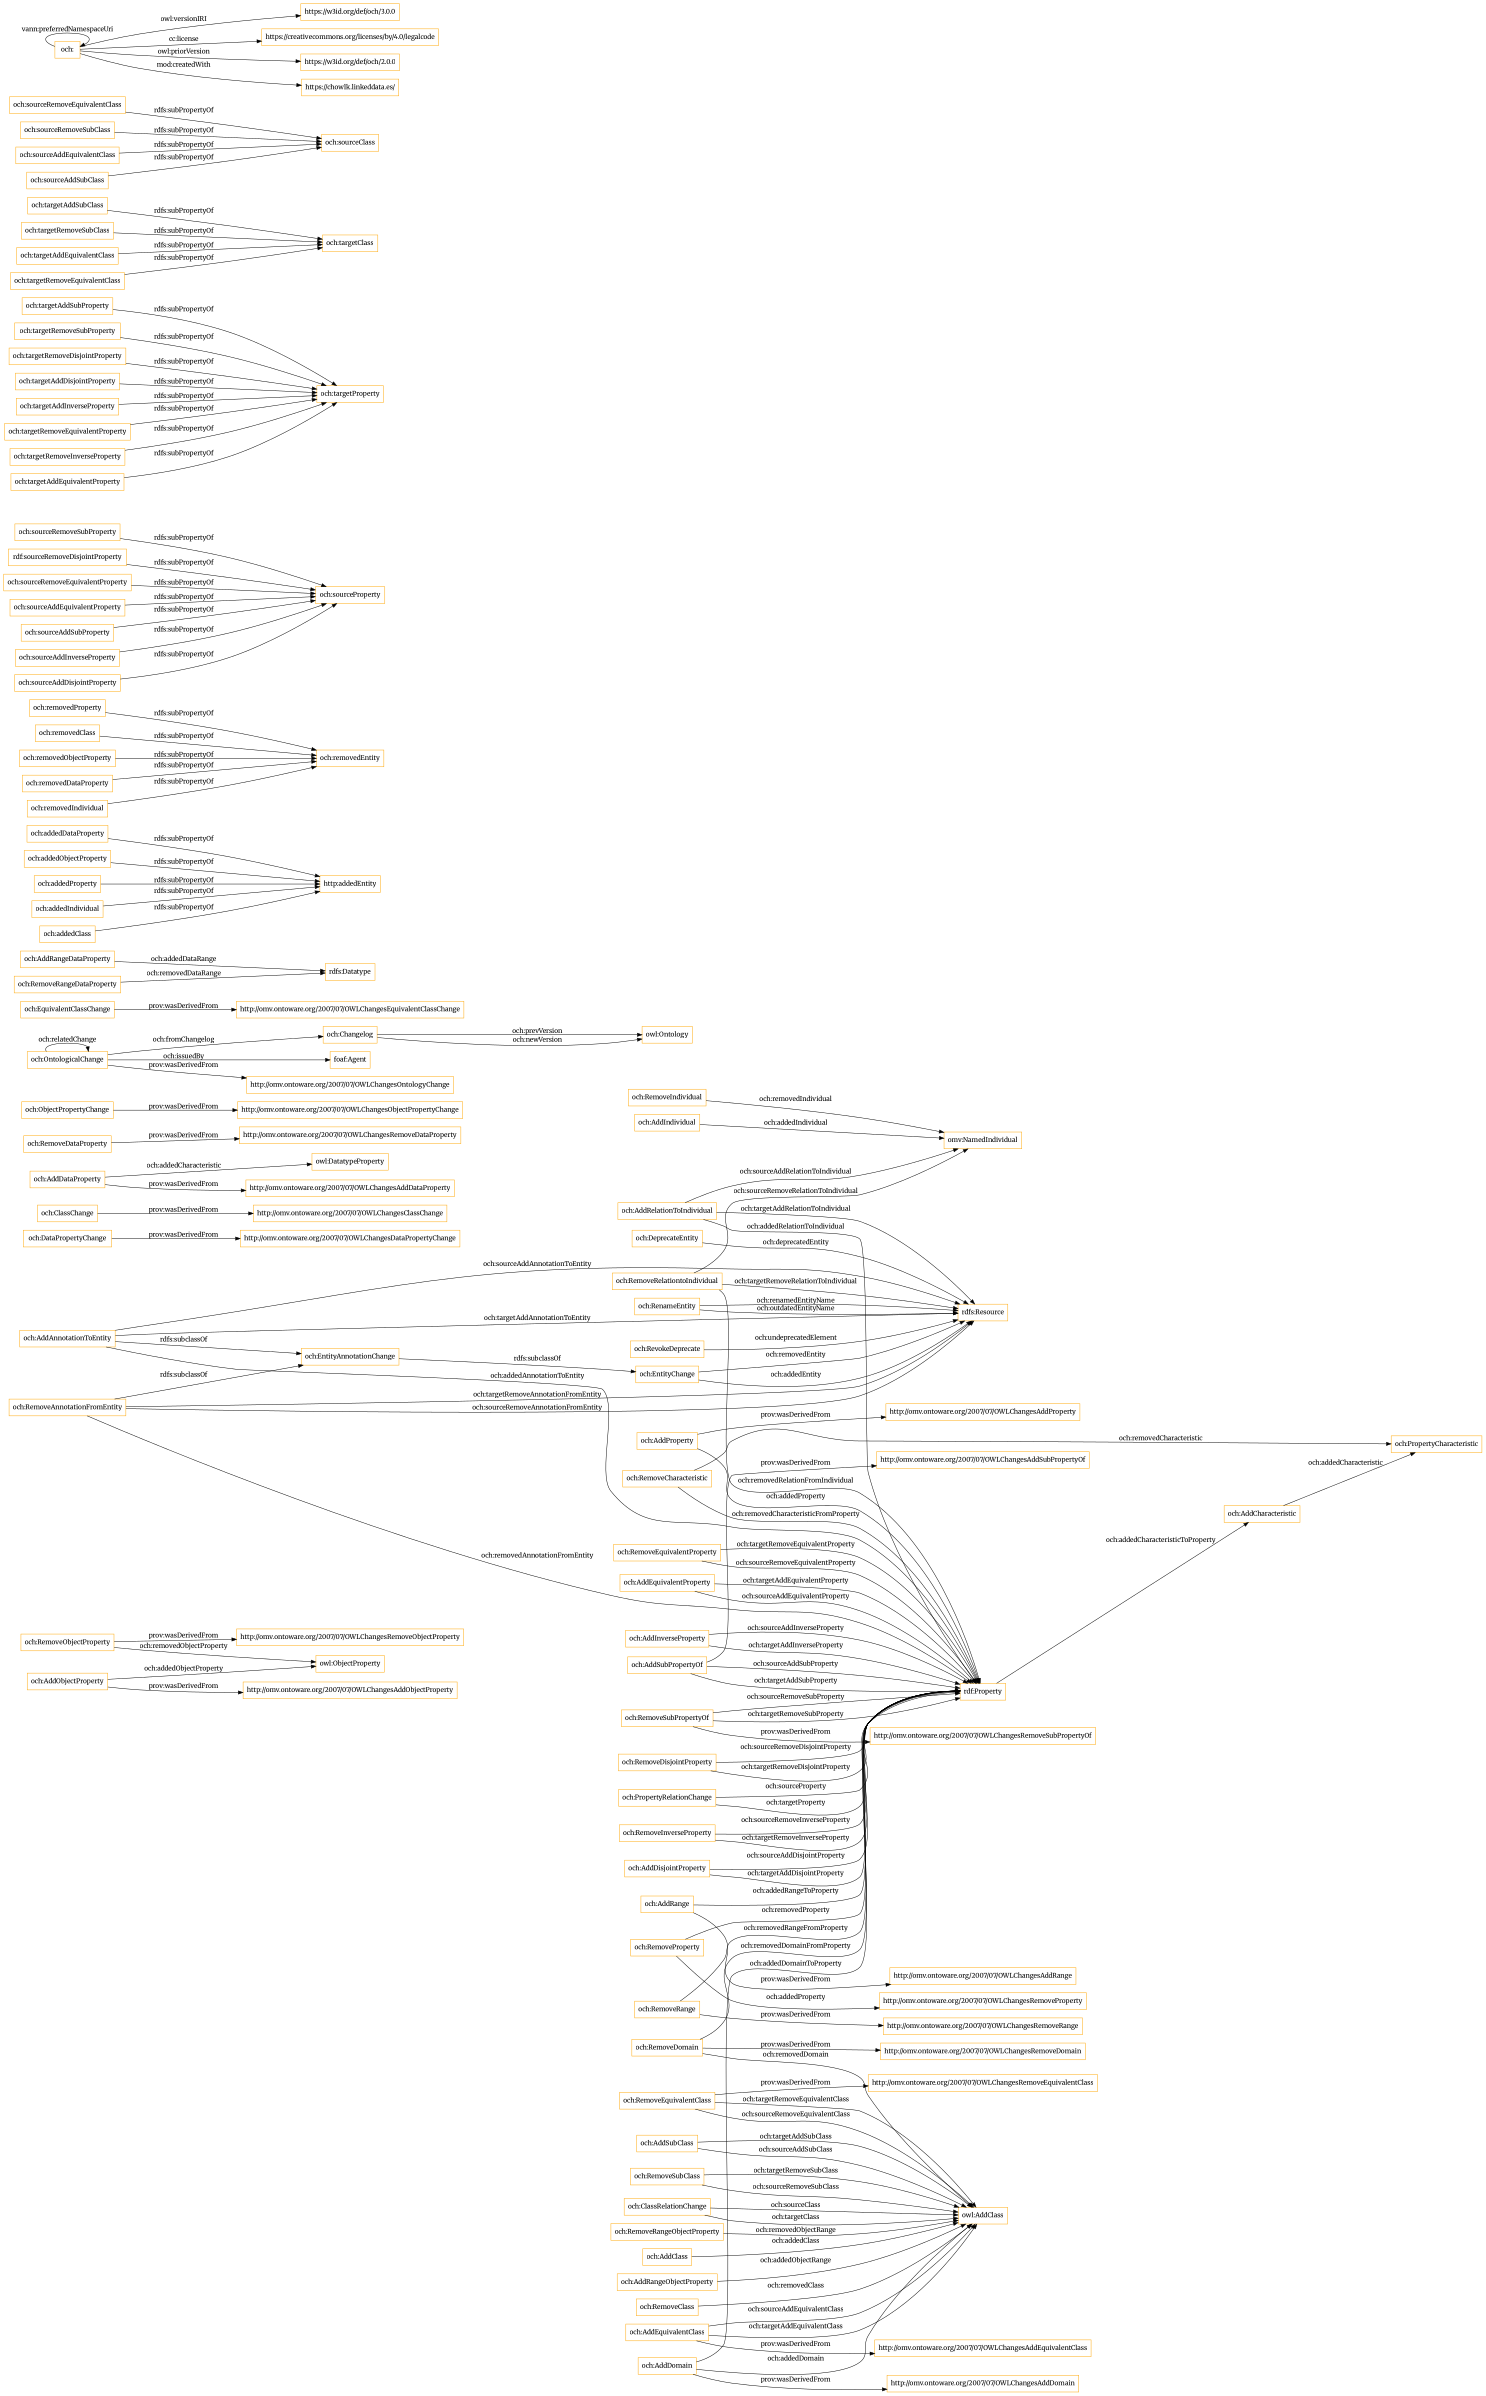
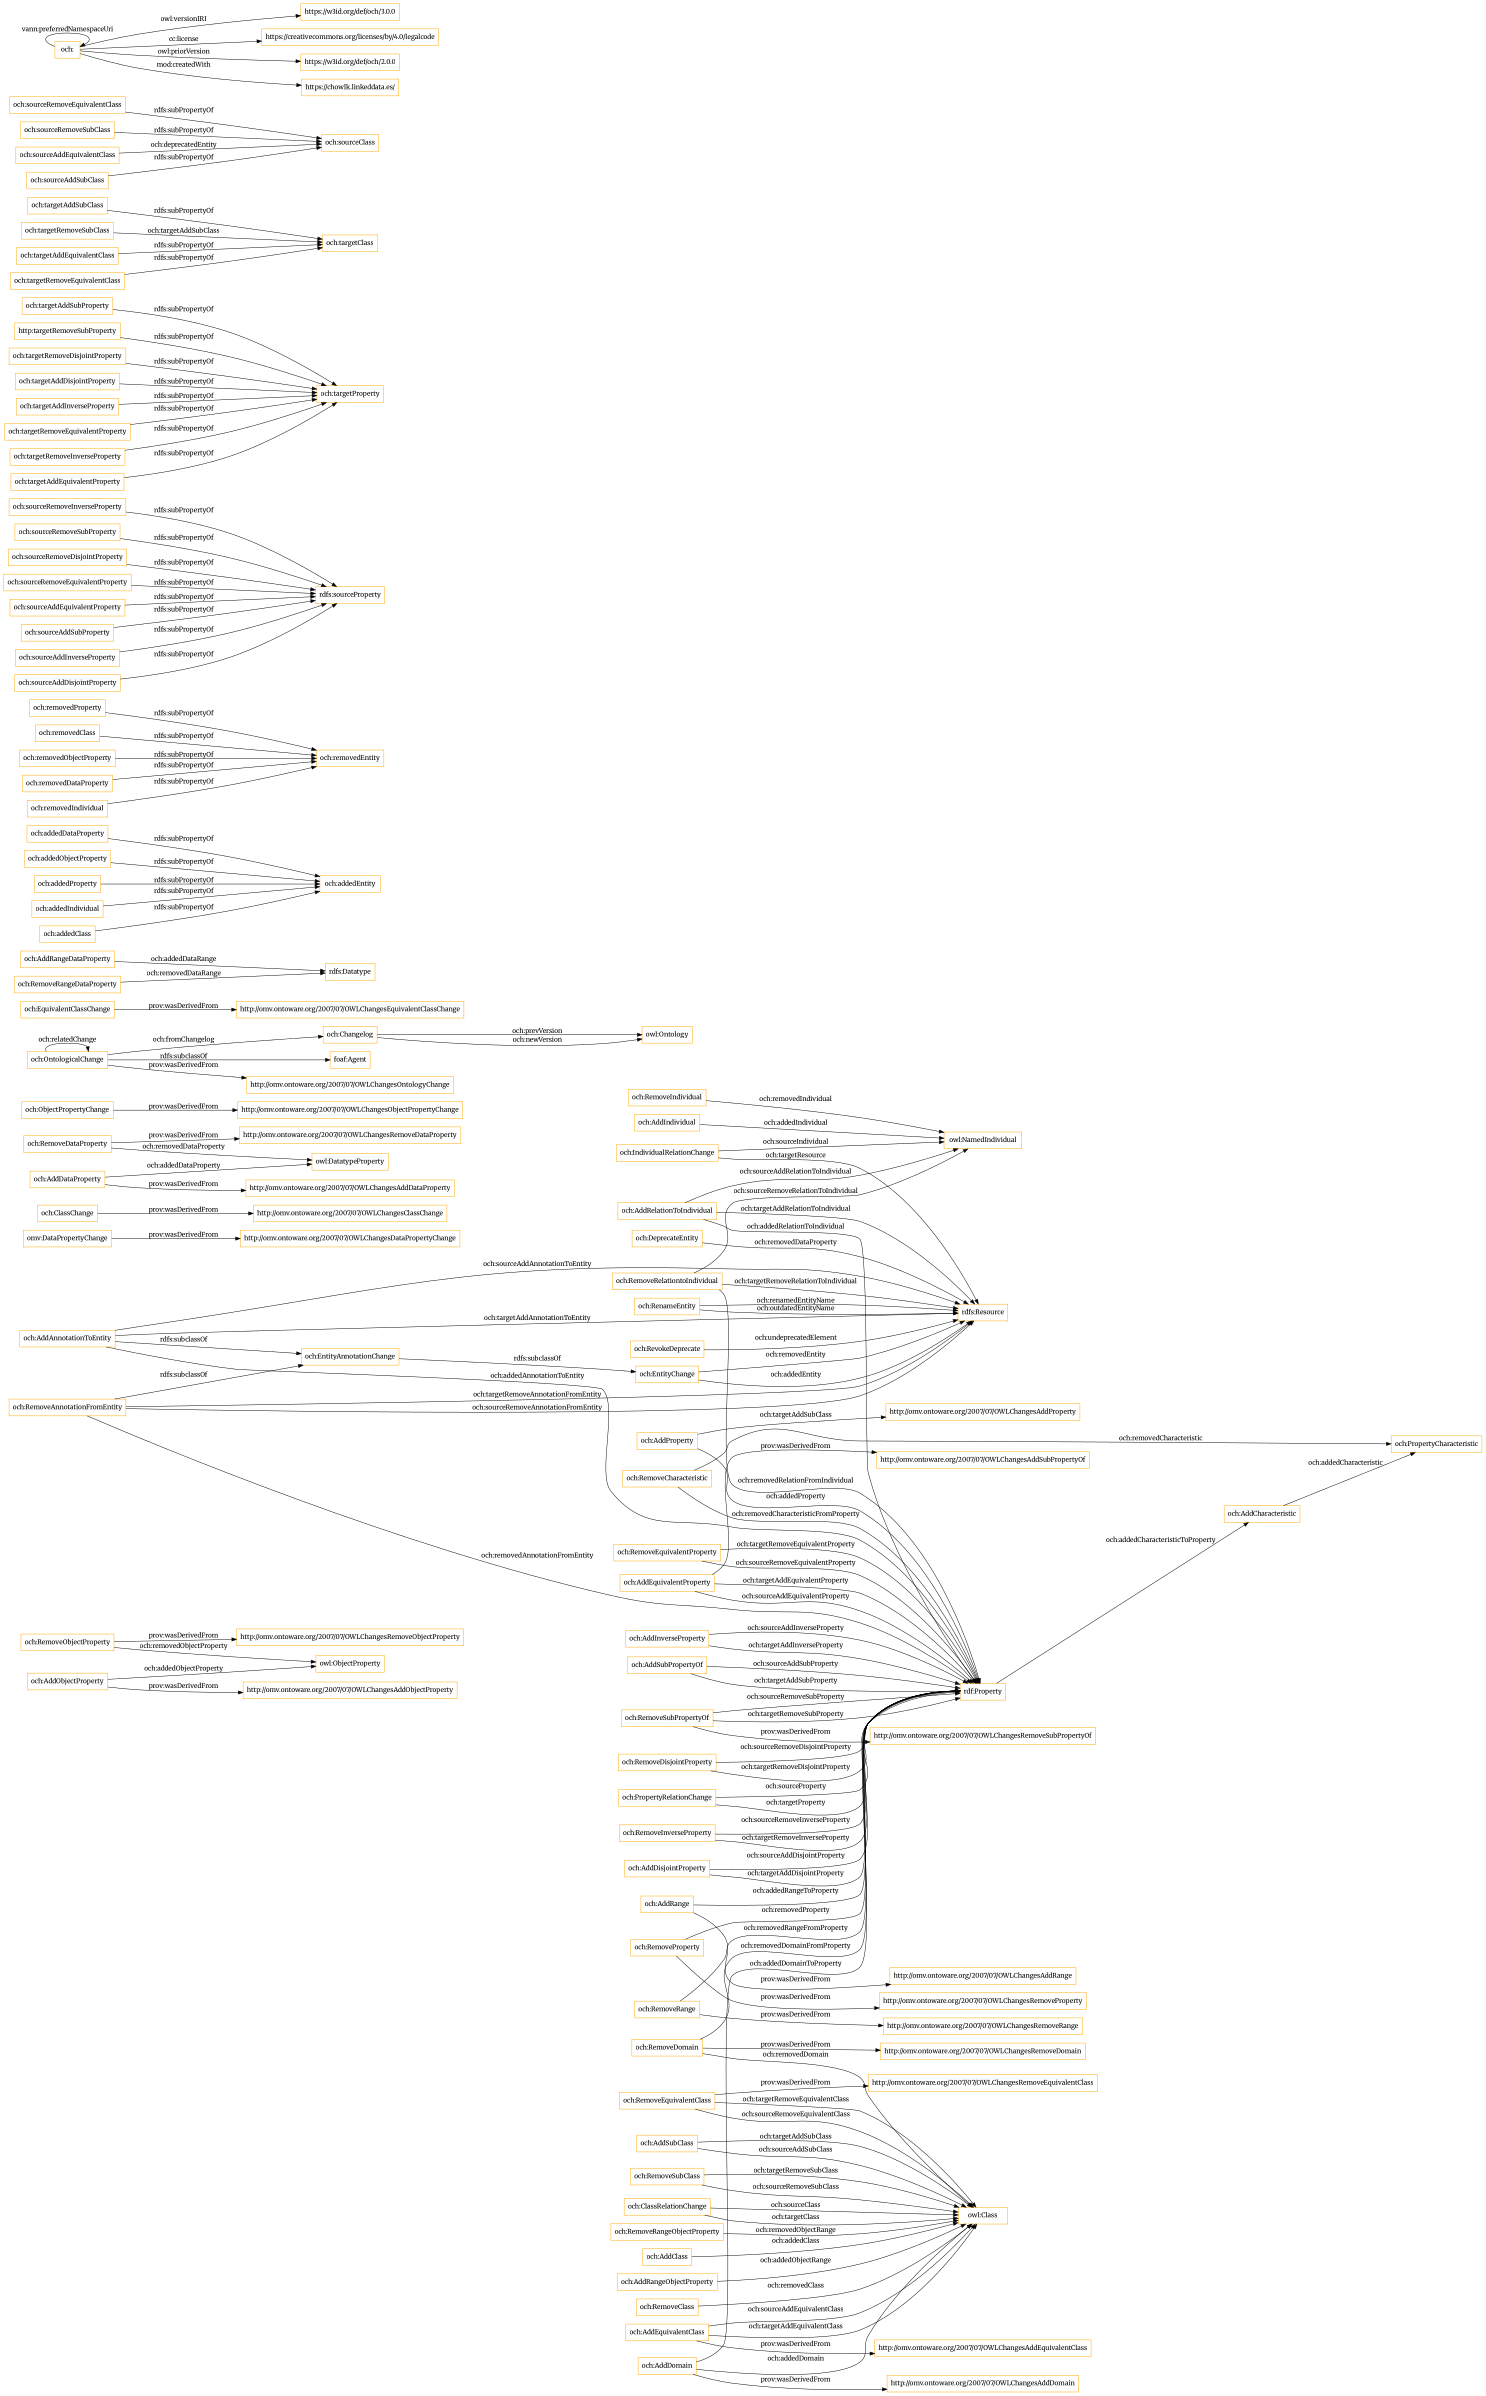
edge "och:sourceAddEquivalentClass" -> "och:sourceClass": label "rdfs:subPropertyOf" -> "och:deprecatedEntity"
edge "och:targetRemoveSubClass" -> "och:targetClass": label "rdfs:subPropertyOf" -> "och:targetAddSubClass"
node "och:targetRemoveSubProperty": label "och:targetRemoveSubProperty" -> "http:targetRemoveSubProperty"
node "och:sourceRemoveInverseProperty": added
node "rdf:sourceRemoveDisjointProperty": label "rdf:sourceRemoveDisjointProperty" -> "och:sourceRemoveDisjointProperty"
node "och:sourceProperty": label "och:sourceProperty" -> "rdfs:sourceProperty"
node "http:addedEntity": label "http:addedEntity" -> "och:addedEntity"
edge "och:OntologicalChange" -> "foaf:Agent": label "och:issuedBy" -> "rdfs:subclassOf"
node "omv:NamedIndividual": label "omv:NamedIndividual" -> "owl:NamedIndividual"
node "och:IndividualRelationChange": added
edge "och:RemoveDataProperty" -> "owl:DatatypeProperty": added, label "och:removedDataProperty"
edge "och:AddDataProperty" -> "owl:DatatypeProperty": label "och:addedCharacteristic" -> "och:addedDataProperty"
node "och:DataPropertyChange": label "och:DataPropertyChange" -> "omv:DataPropertyChange"
edge "och:DeprecateEntity" -> "rdfs:Resource": label "och:deprecatedEntity" -> "och:removedDataProperty"
edge "och:AddProperty" -> "http://omv.ontoware.org/2007/07/OWLChangesAddProperty": label "prov:wasDerivedFrom" -> "och:targetAddSubClass"
edge "och:AddSubPropertyOf" -> "http://omv.ontoware.org/2007/07/OWLChangesAddSubPropertyOf": now "och:AddEquivalentProperty" -> "http://omv.ontoware.org/2007/07/OWLChangesAddSubPropertyOf"
edge "och:RemoveProperty" -> "http://omv.ontoware.org/2007/07/OWLChangesRemoveProperty": label "och:addedProperty" -> "prov:wasDerivedFrom"
node "owl:AddClass": label "owl:AddClass" -> "owl:Class"
